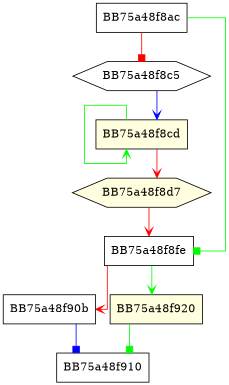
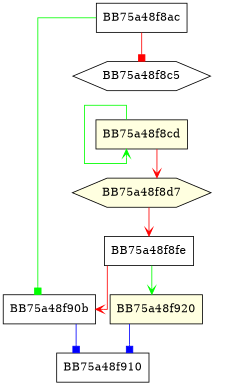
edge "BB75a48f8c5" -> "BB75a48f8cd": removed
edge "BB75a48f8ac" -> "BB75a48f8fe": now "BB75a48f8ac" -> "BB75a48f90b"
edge "BB75a48f920" -> "BB75a48f910": color green -> blue
